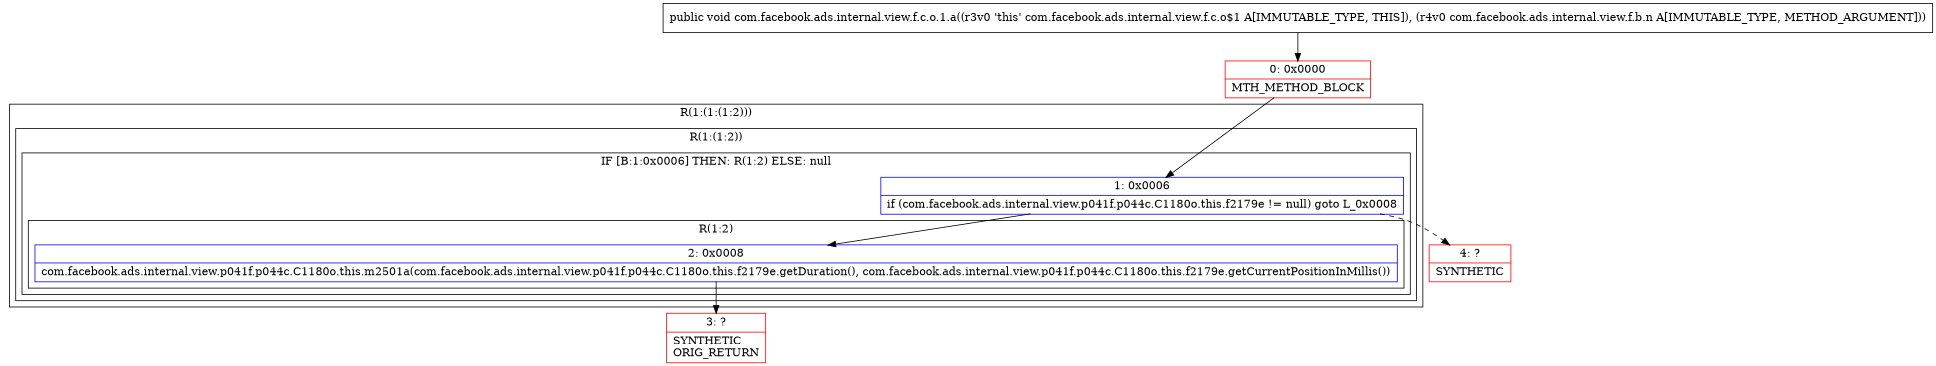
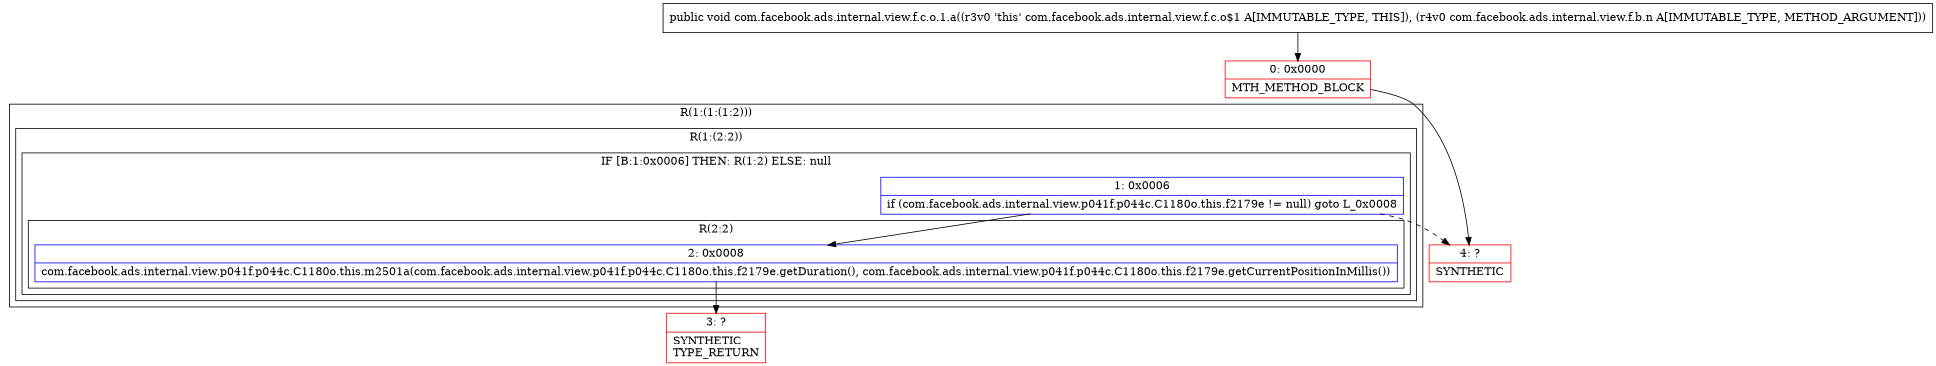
edge "0: 0x0000" -> "1: 0x0006": now "0: 0x0000" -> "4: ?"
cluster "R(1:(1:2))": label "R(1:(1:2))" -> "R(1:(2:2))"
cluster "R(1:2)": label "R(1:2)" -> "R(2:2)"
node "3: ?": text "ORIG_RETURN" -> "TYPE_RETURN"
